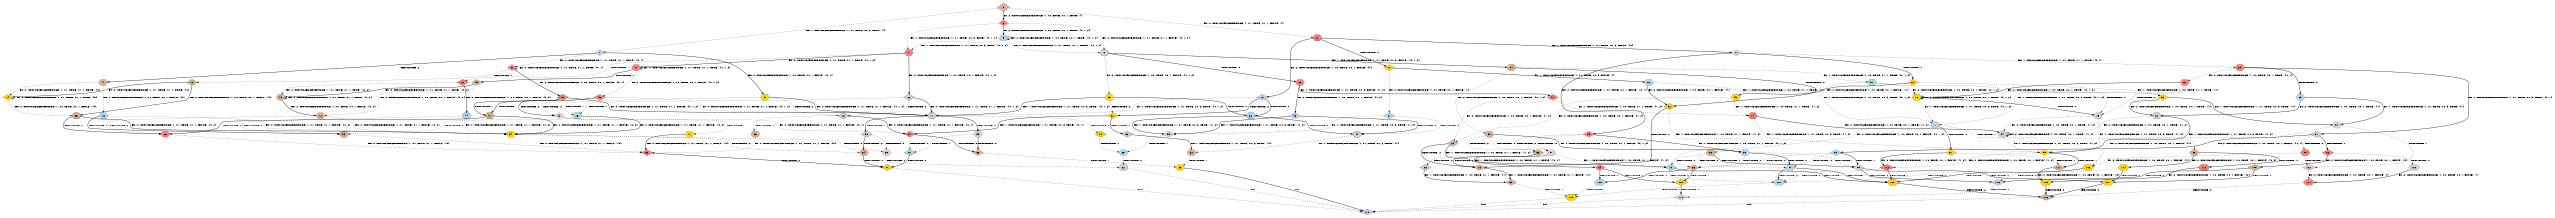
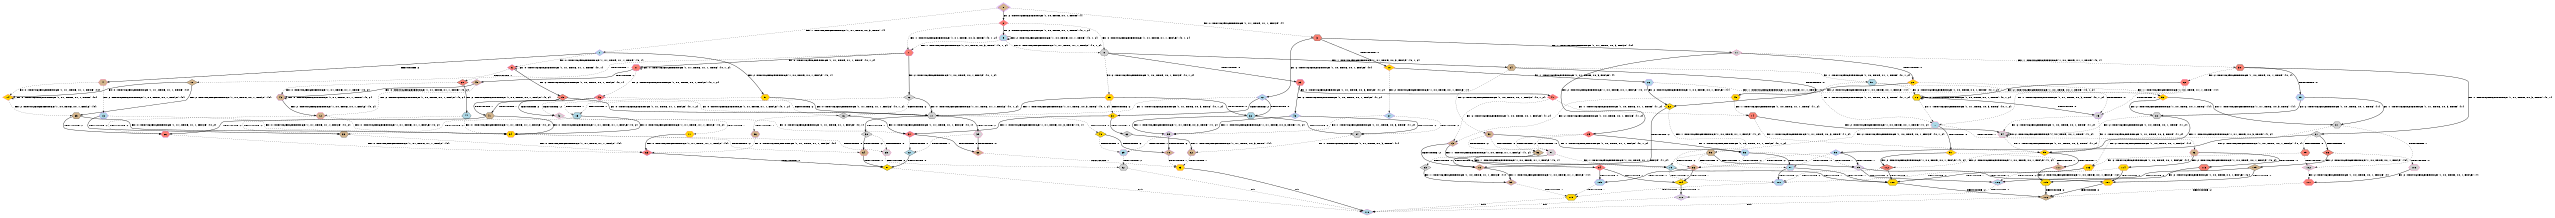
node "81": color purple -> black
node "70": added
